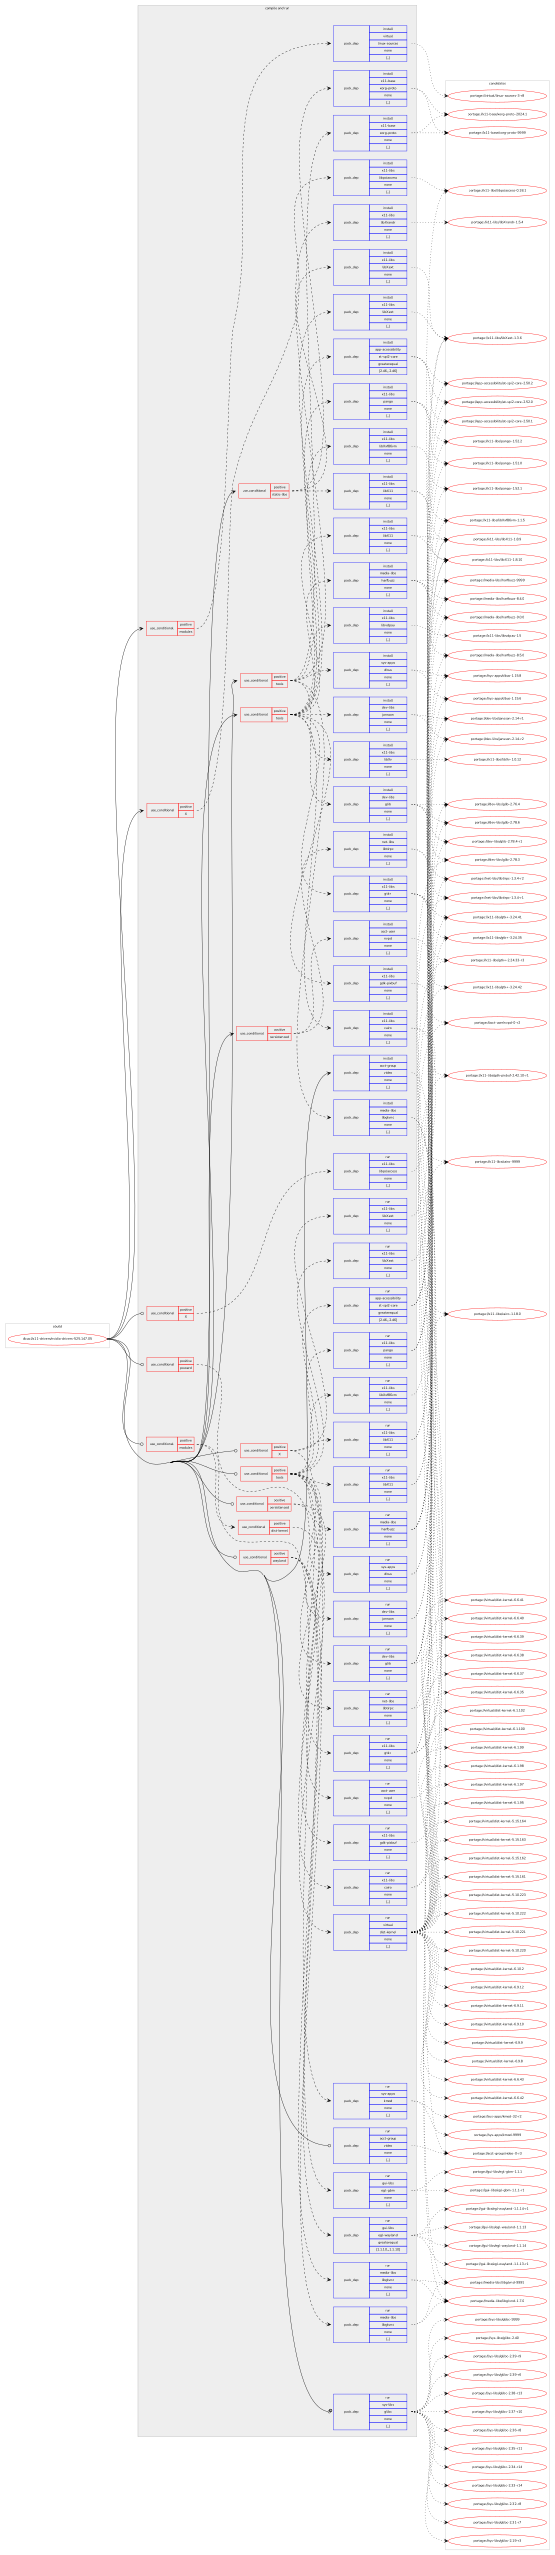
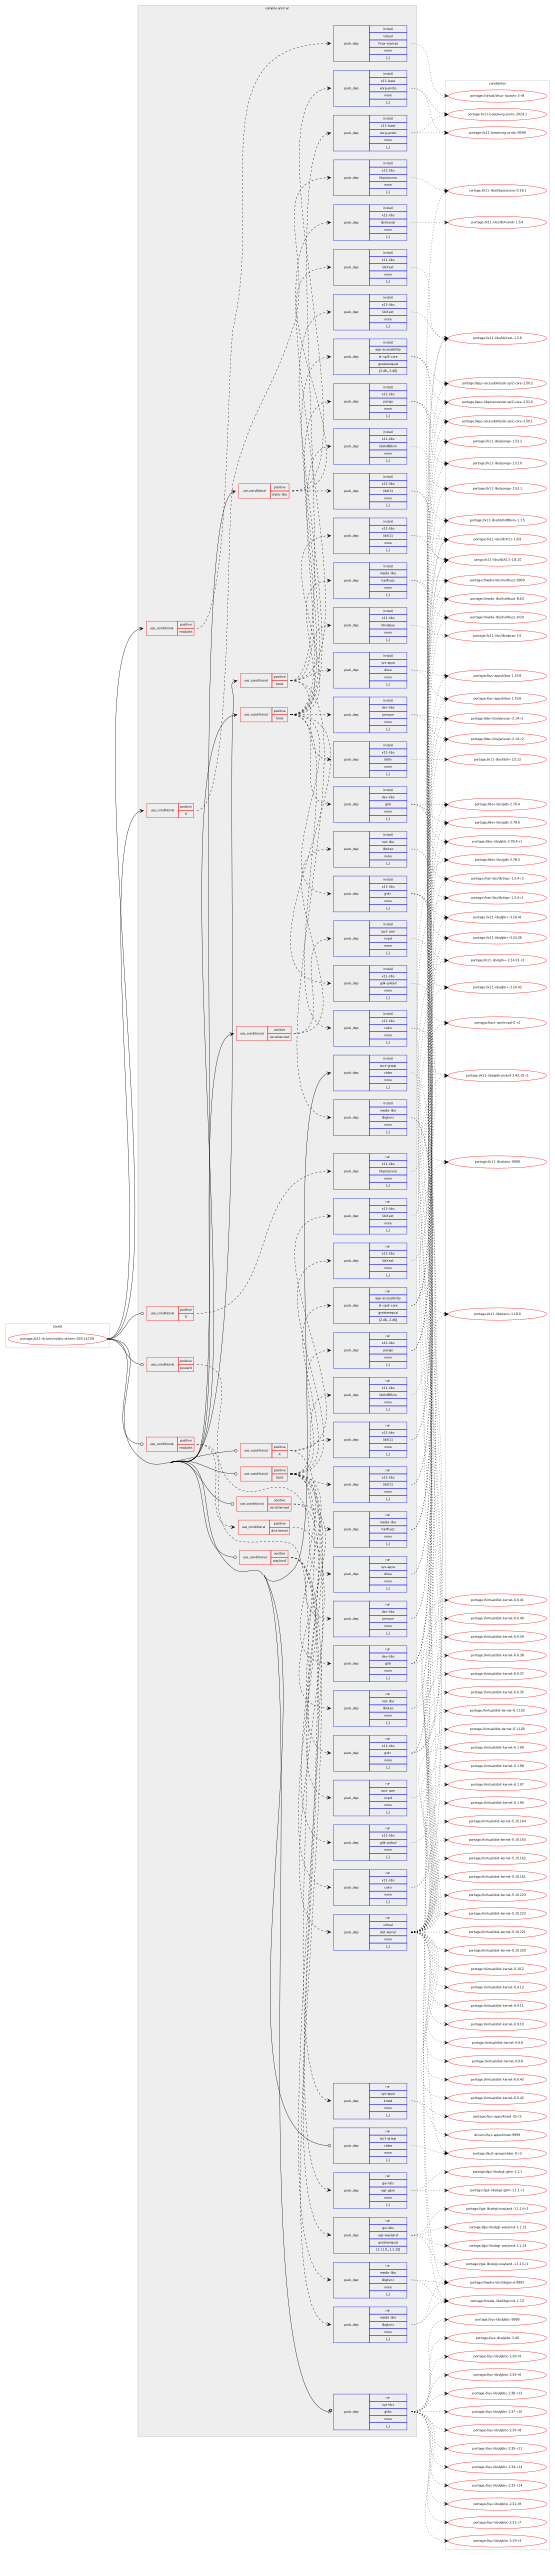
node "portage://app-accessibility/at-spi2-core-2.52.0": label "portage://app-accessibility/at-spi2-core-2.52.0" -> "portage://app-libpciaccess/at-spi2-core-2.52.0"
node "portage://x11-libs/libX11-1.8.10": label "portage://x11-libs/libX11-1.8.10" -> "pango://x11-libs/libX11-1.8.10"
node "portage://media-libs/harfbuzz-8.5.0": removed
node "dbus://x11-drivers/nvidia-drivers-525.147.05": label "dbus://x11-drivers/nvidia-drivers-525.147.05" -> "portage://x11-drivers/nvidia-drivers-525.147.05"
node "portage://sys-apps/kmod-9999": label "portage://sys-apps/kmod-9999" -> "drivers://sys-apps/kmod-9999"
